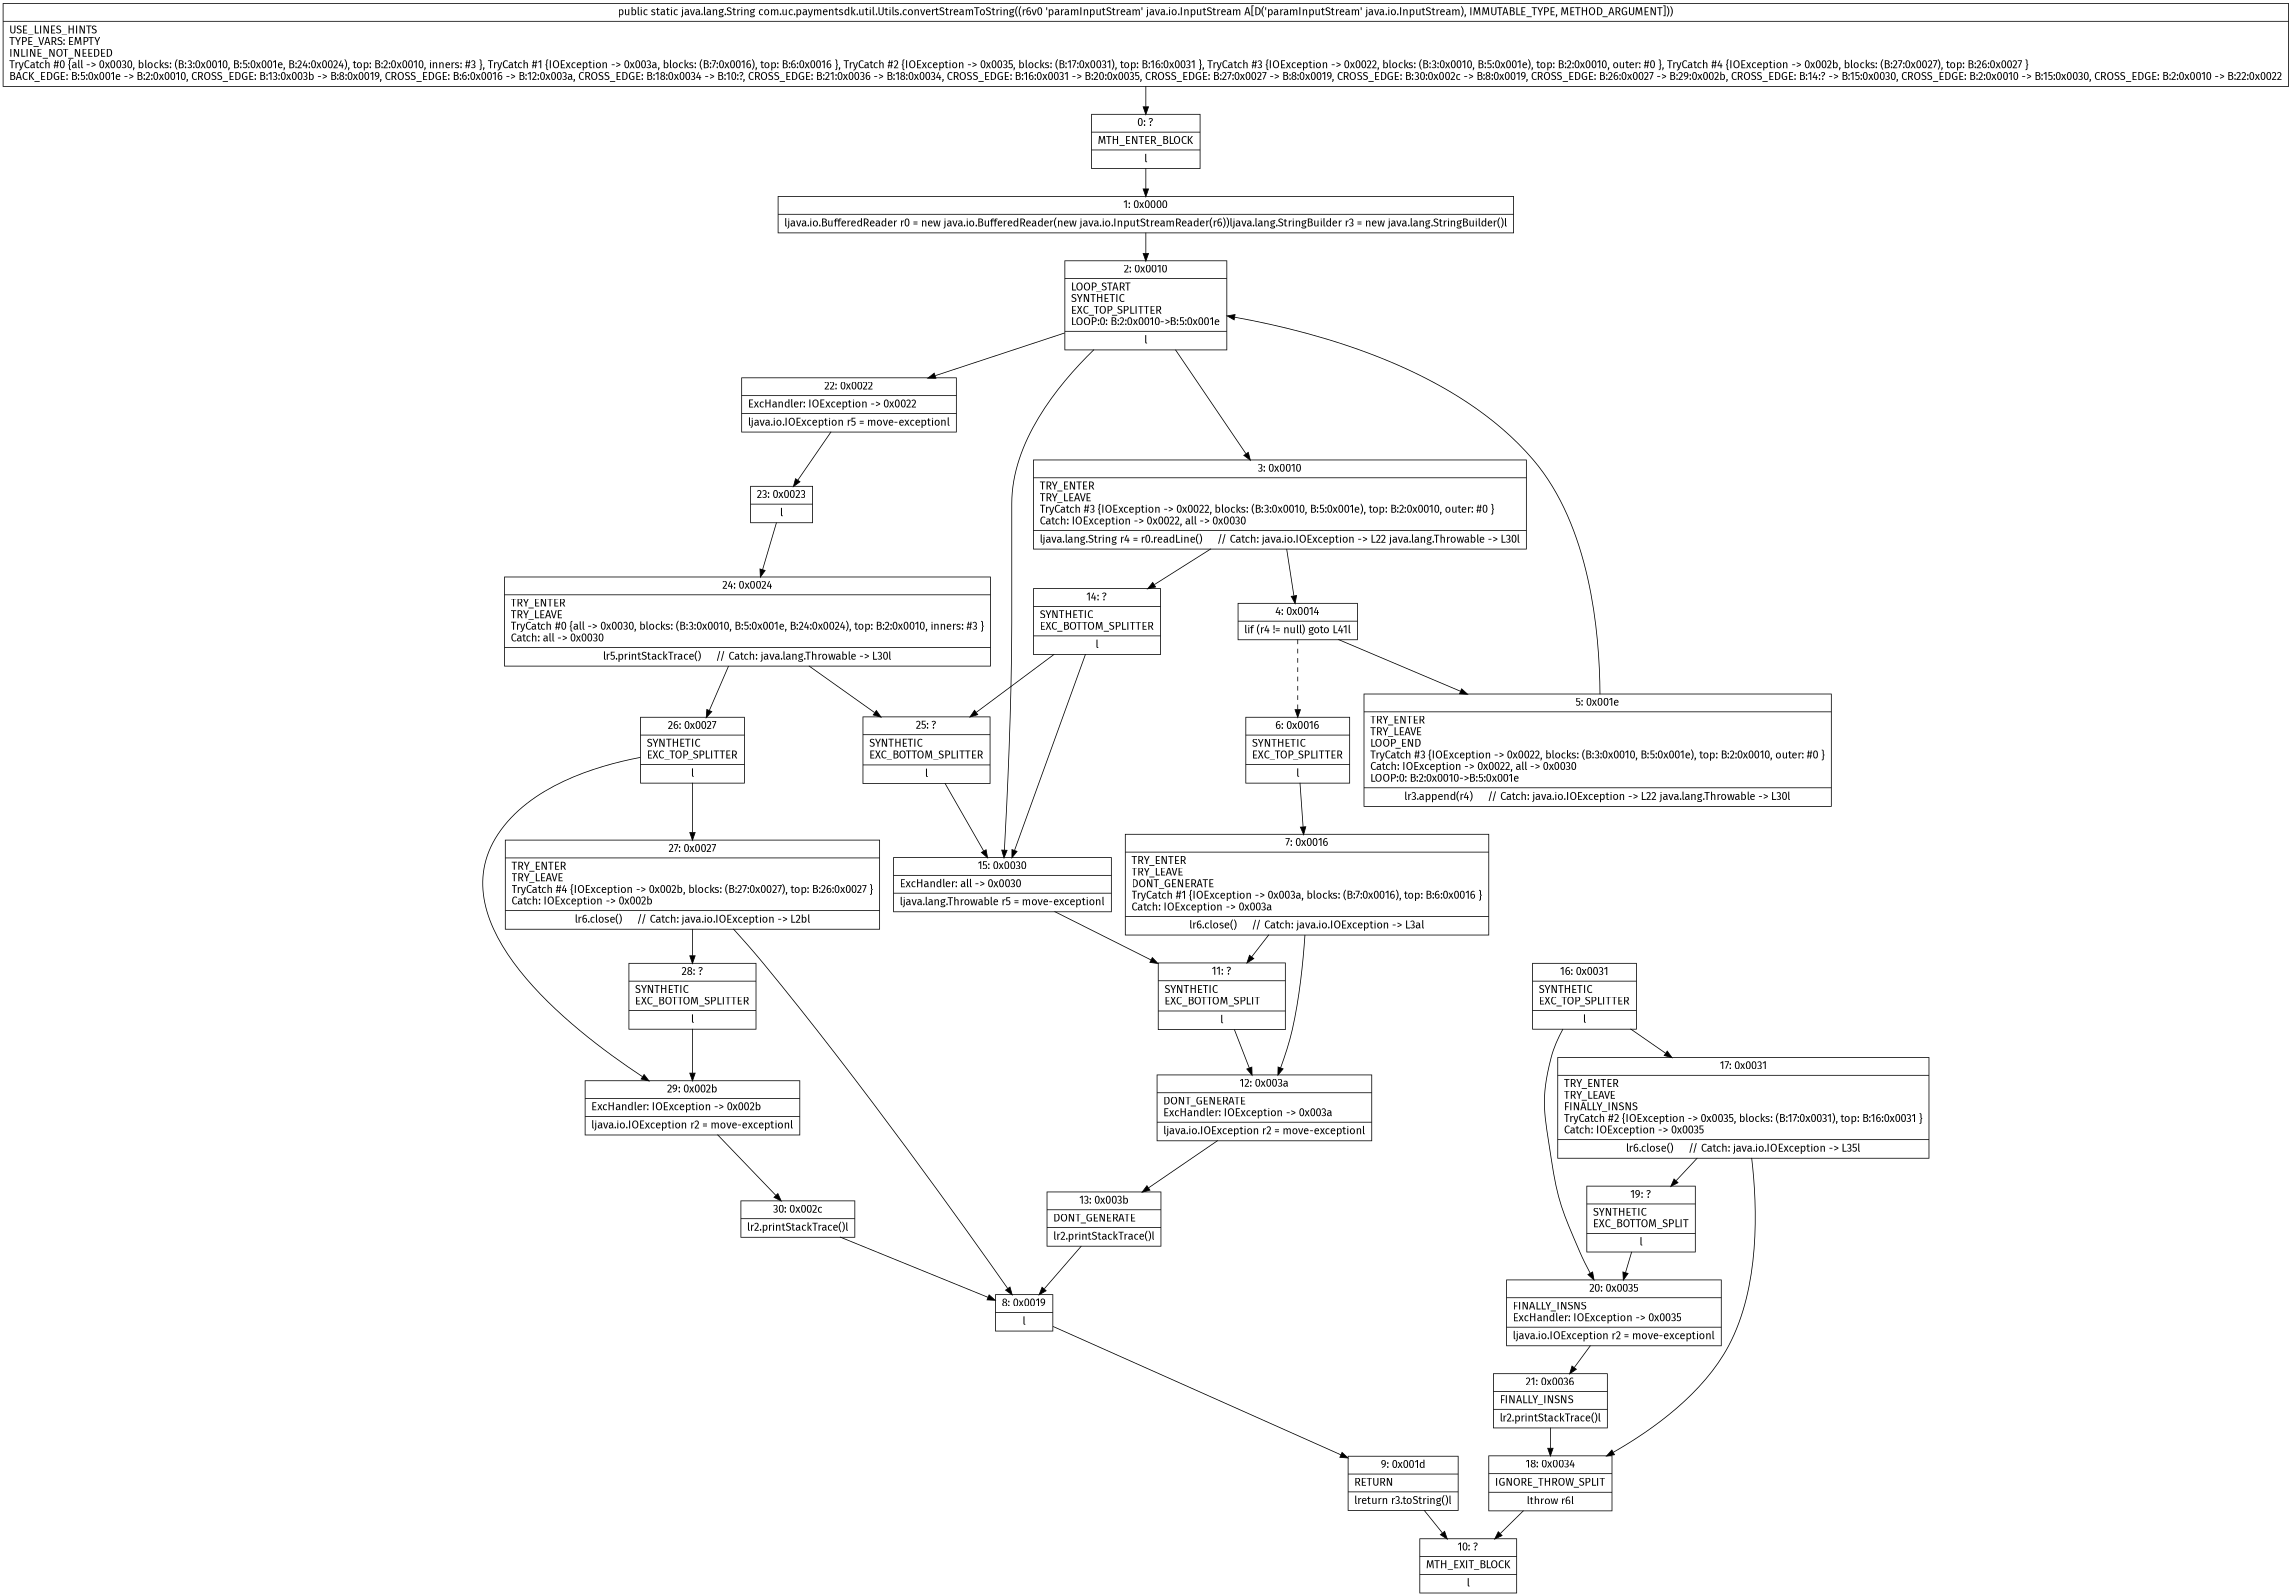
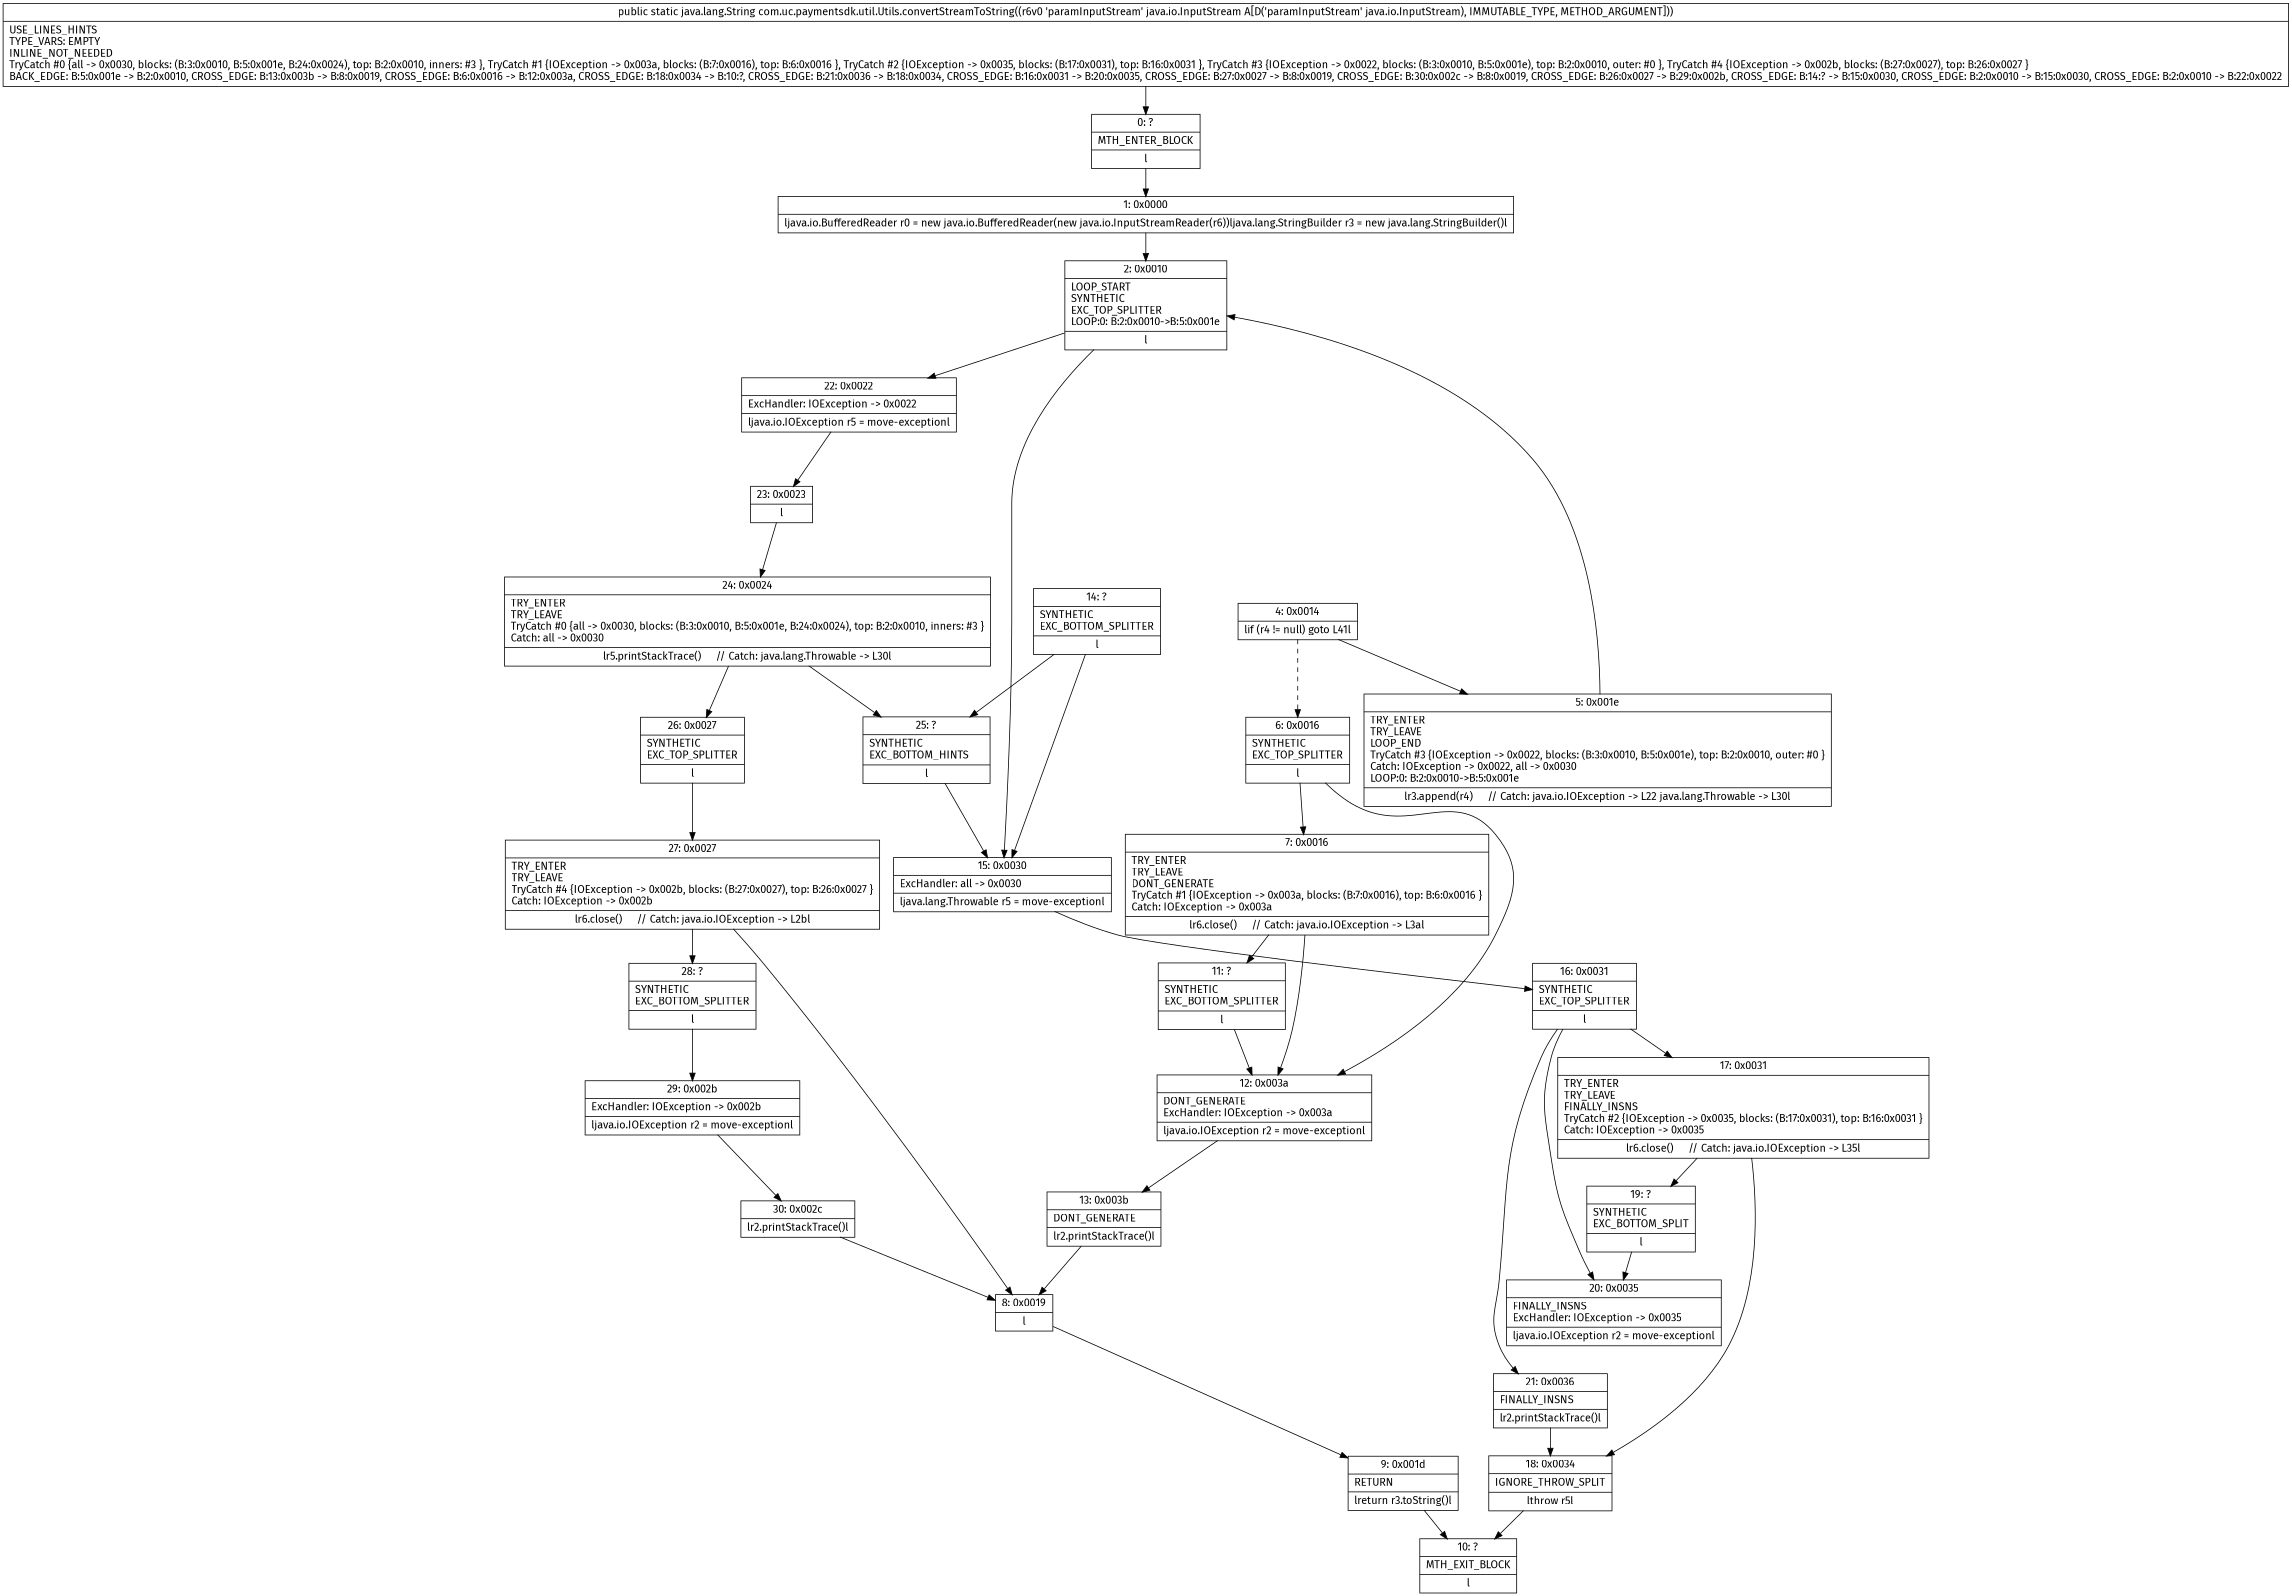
node "3: 0x0010": removed
node "25: ?": text "EXC_BOTTOM_SPLITTER" -> "EXC_BOTTOM_HINTS"
edge "6: 0x0016" -> "12: 0x003a": added
edge "26: 0x0027" -> "29: 0x002b": removed
edge "15: 0x0030" -> "11: ?": now "15: 0x0030" -> "16: 0x0031"
node "11: ?": text "EXC_BOTTOM_SPLIT" -> "EXC_BOTTOM_SPLITTER"
edge "20: 0x0035" -> "21: 0x0036": now "16: 0x0031" -> "21: 0x0036"
node "18: 0x0034": text "lthrow r6l" -> "lthrow r5l"
